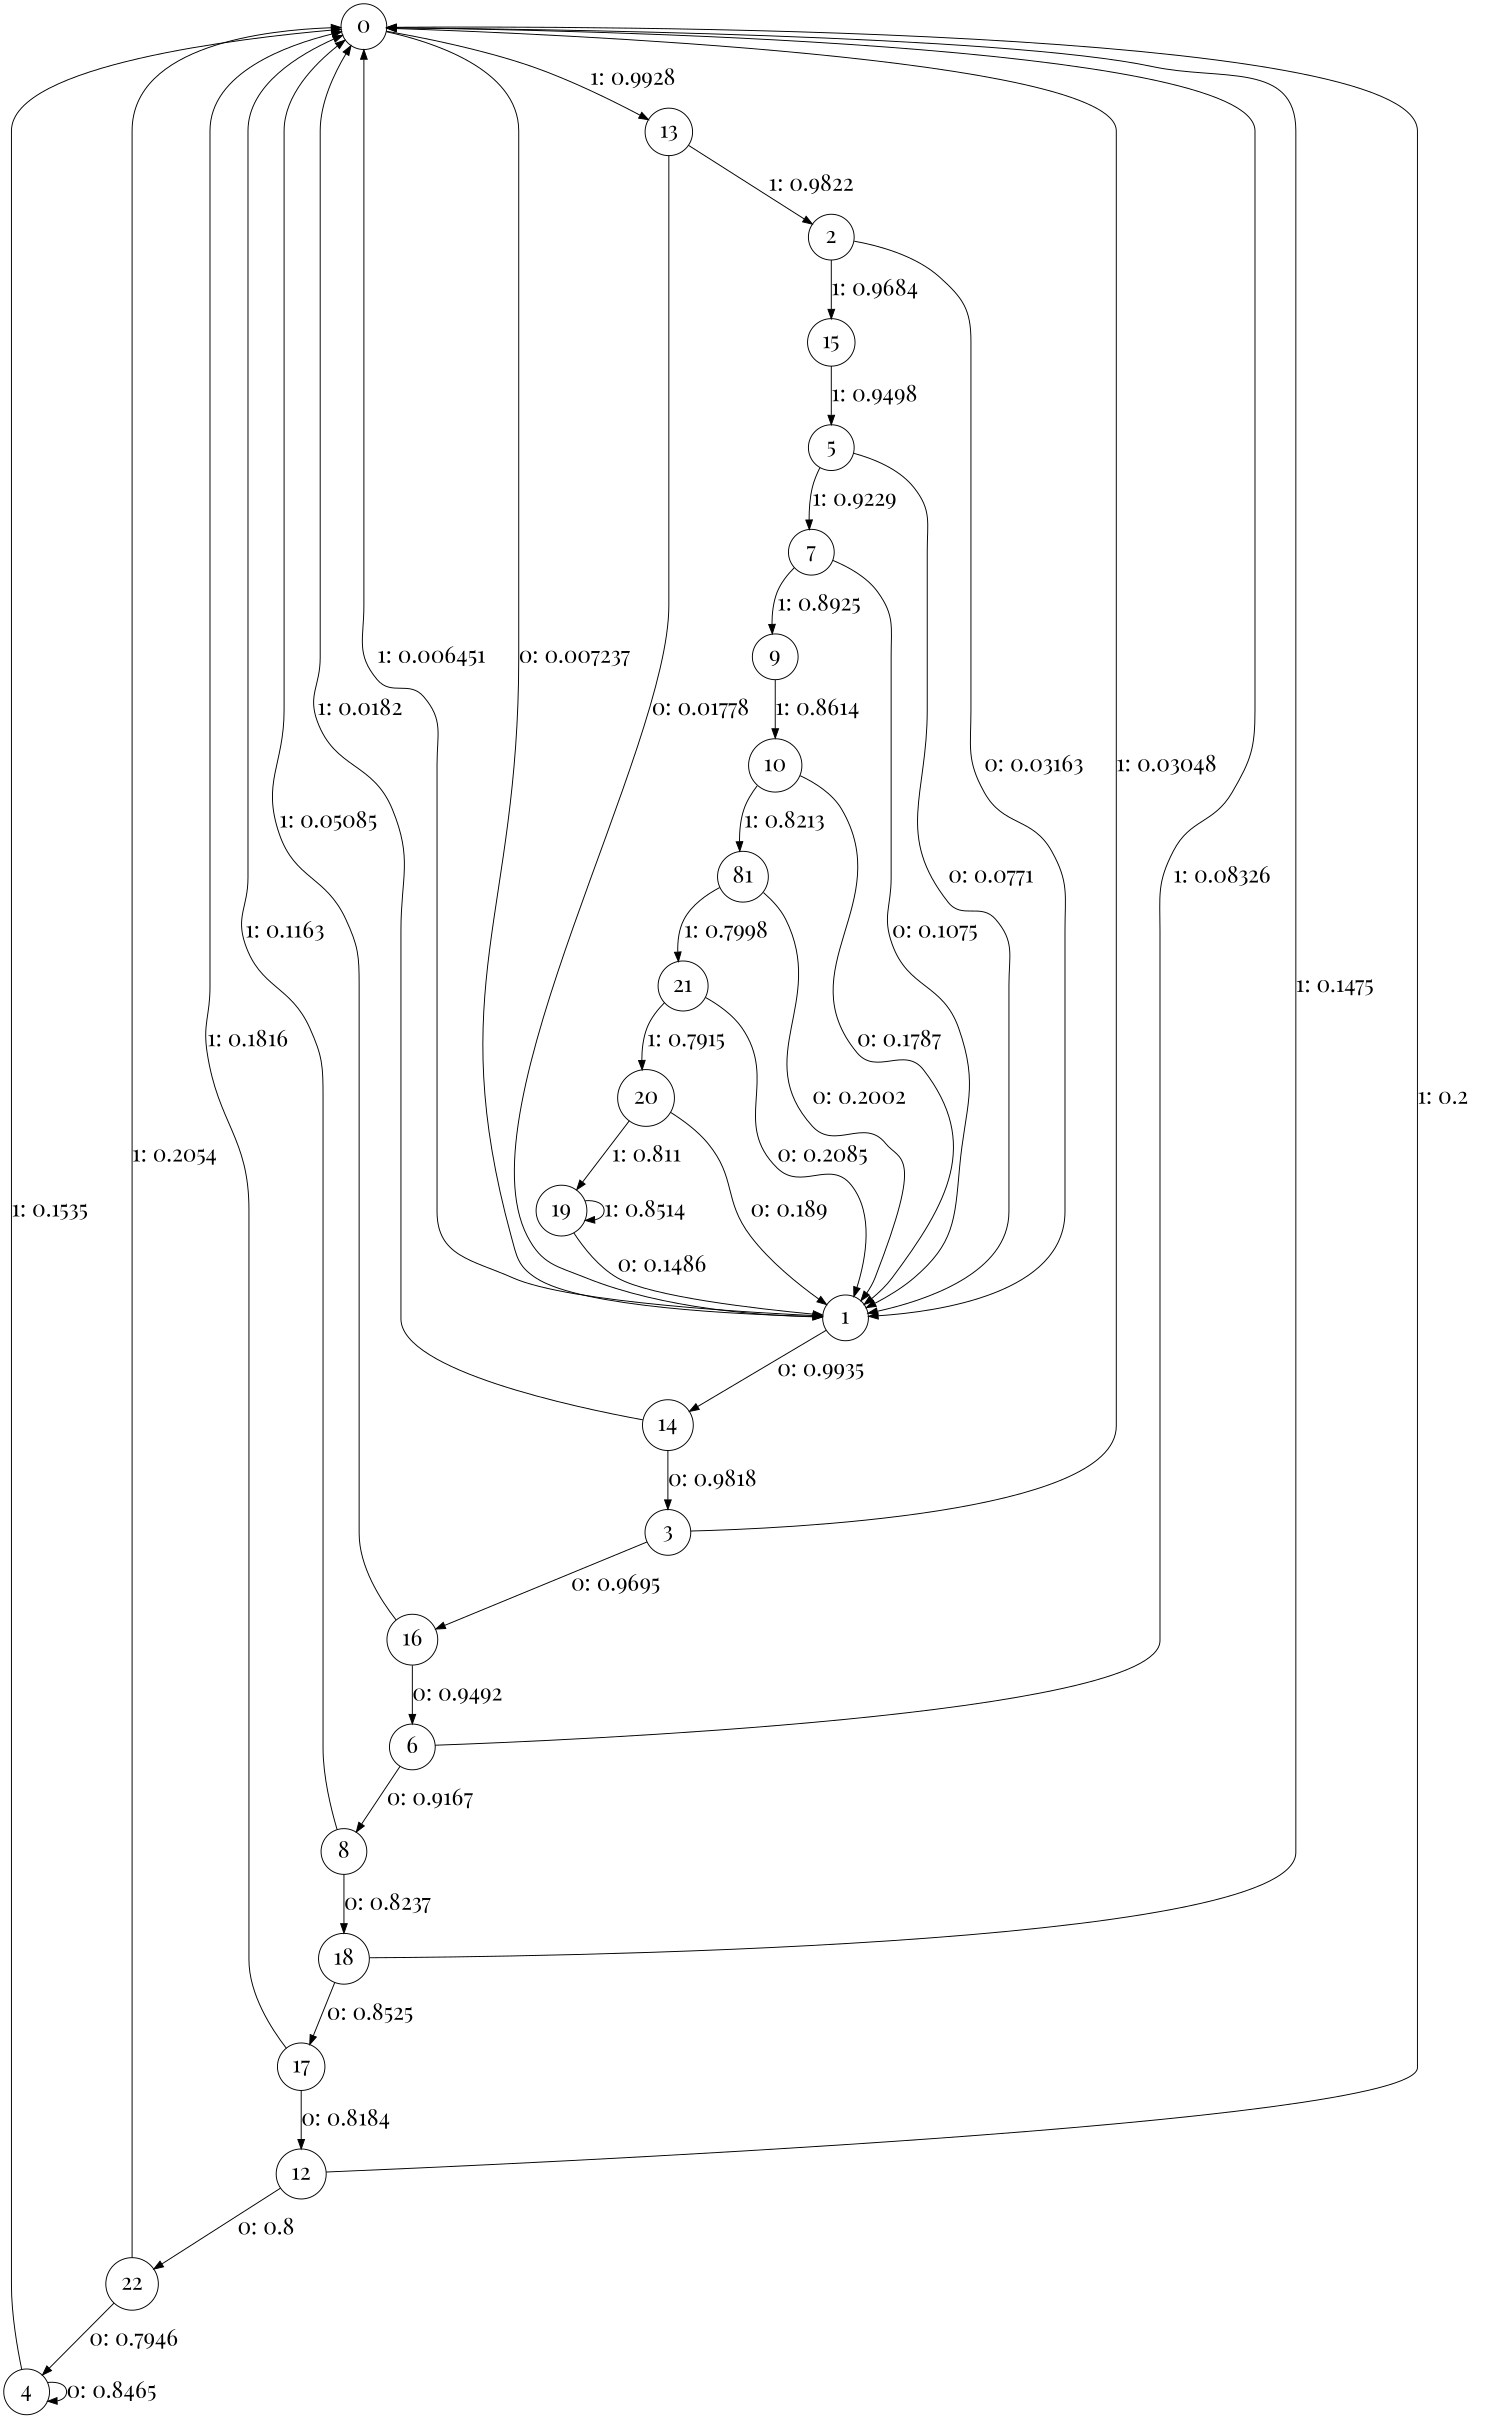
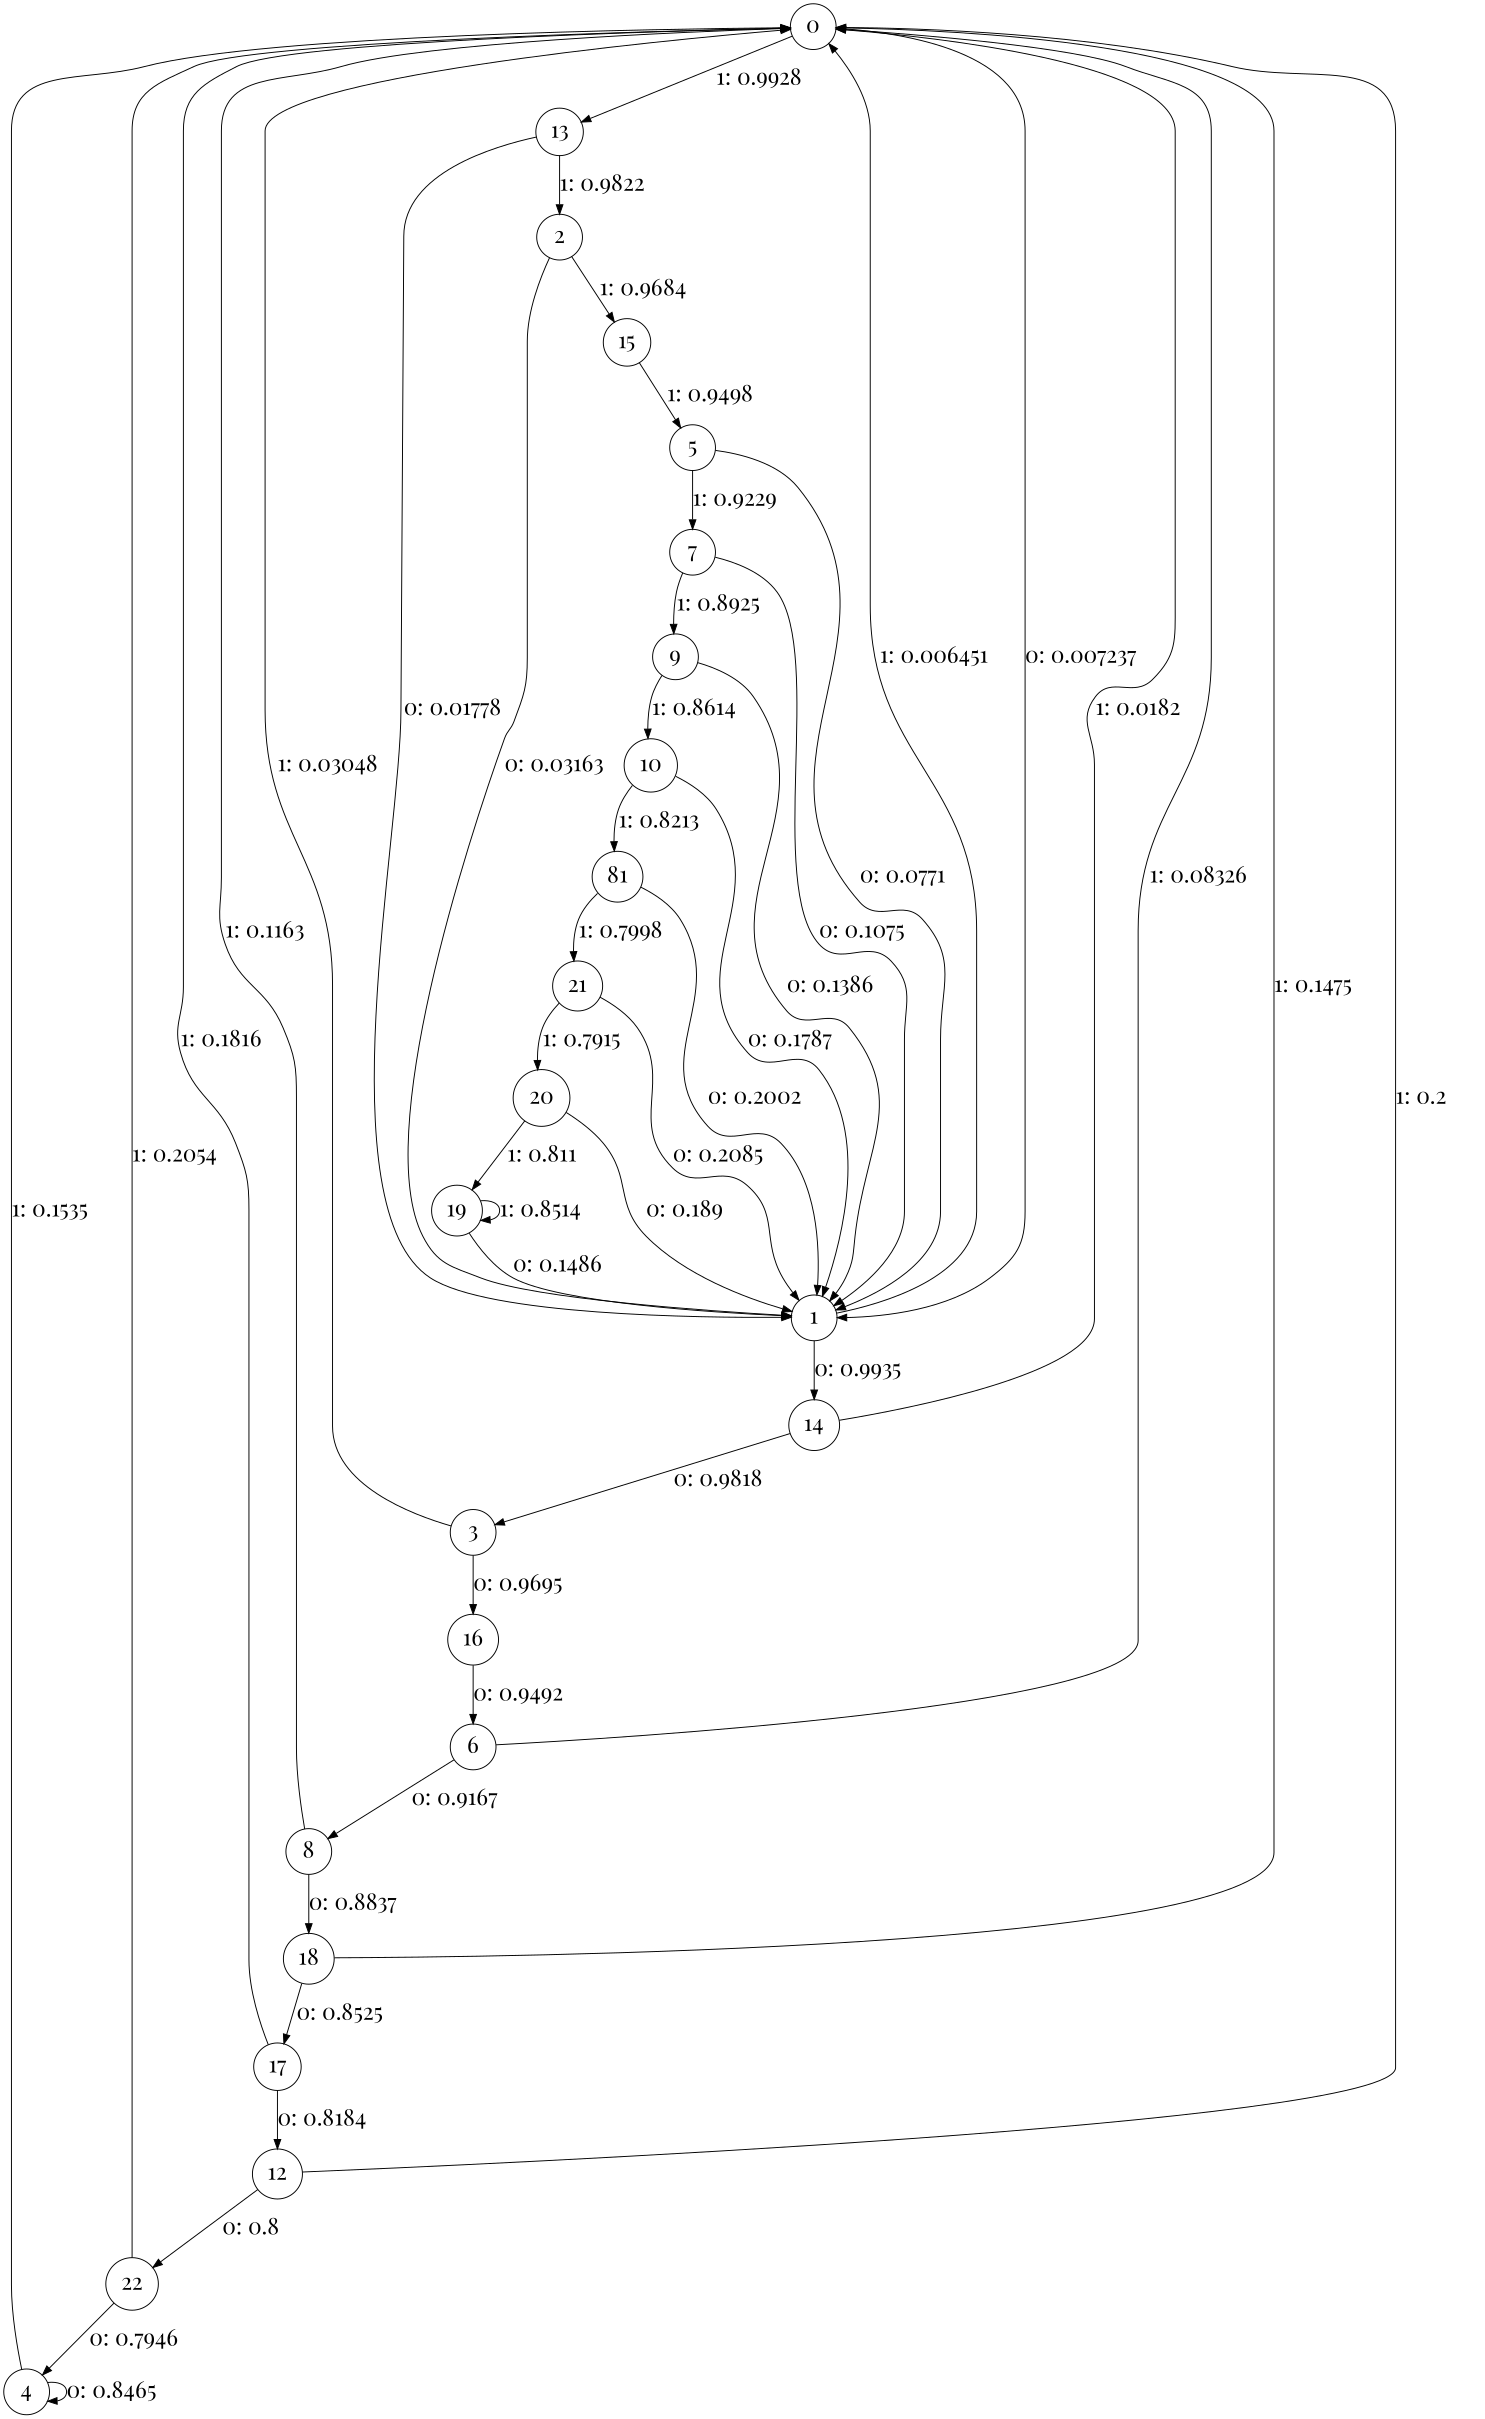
edge "16" -> "0": removed, label "1: 0.05085"
edge "9" -> "1": added, label "0: 0.1386"
edge "8" -> "18": label "0: 0.8237   " -> "0: 0.8837   "
